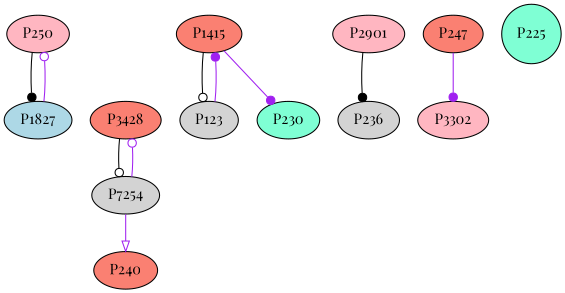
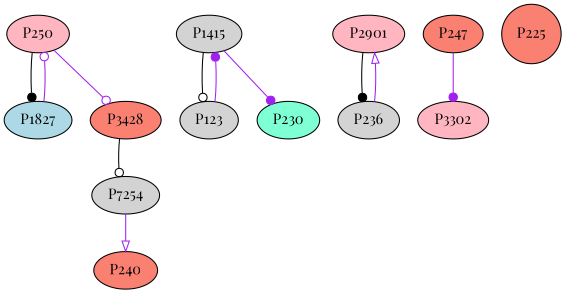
node "P1415": fillcolor salmon -> lightgrey
node "P225": fillcolor aquamarine -> salmon
edge "P236" -> "P2901": added
edge "P7254" -> "P3428": now "P250" -> "P3428"
